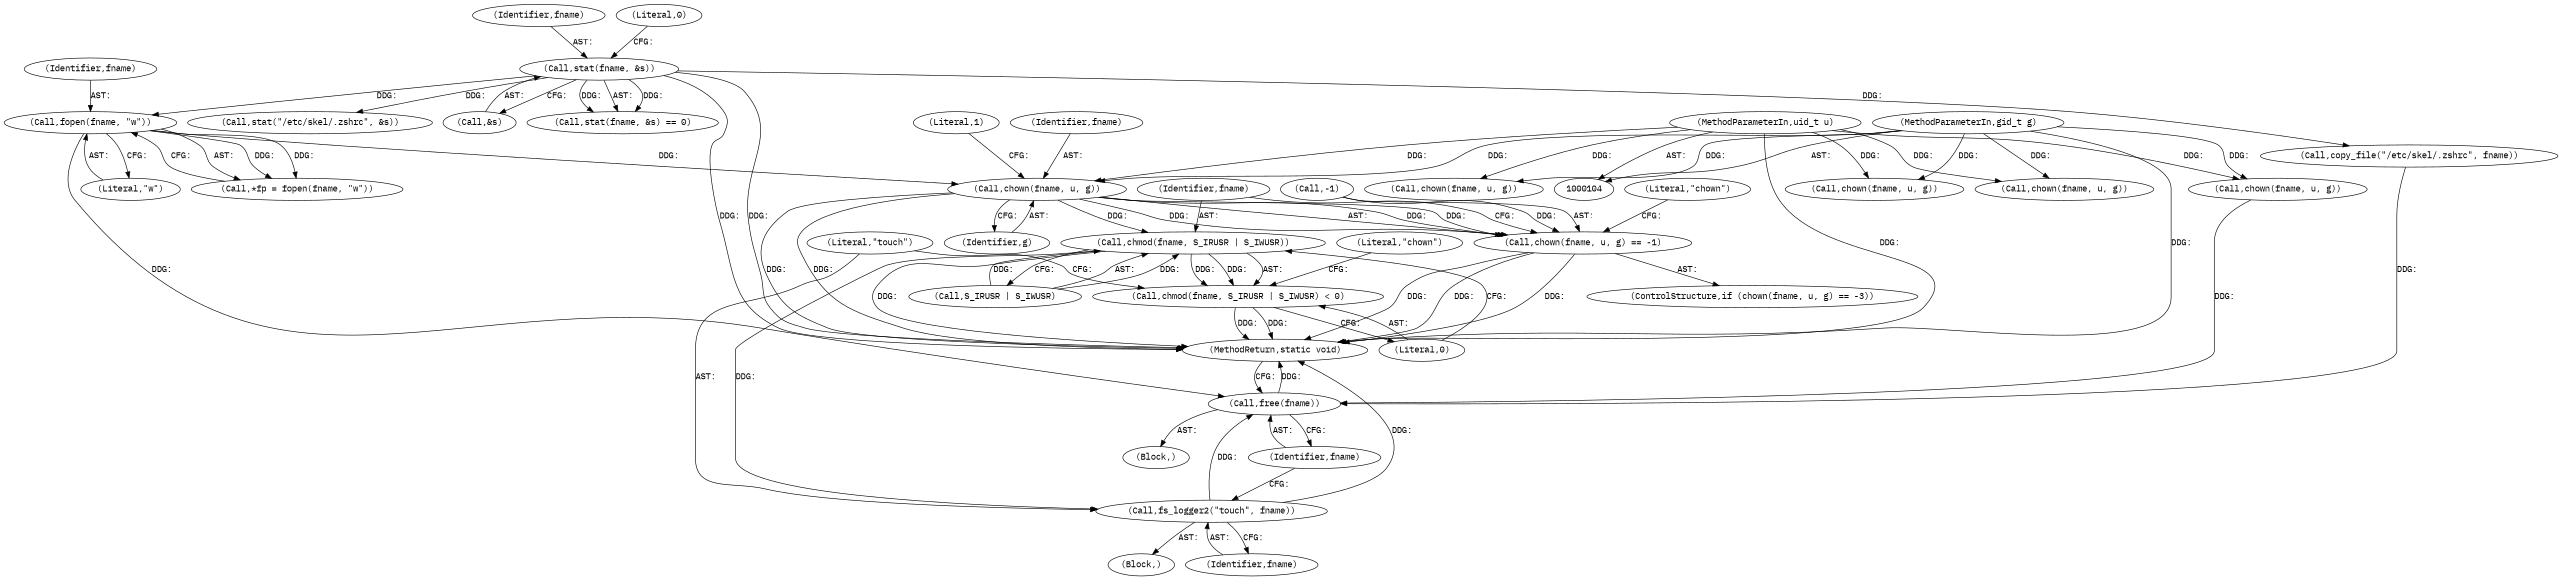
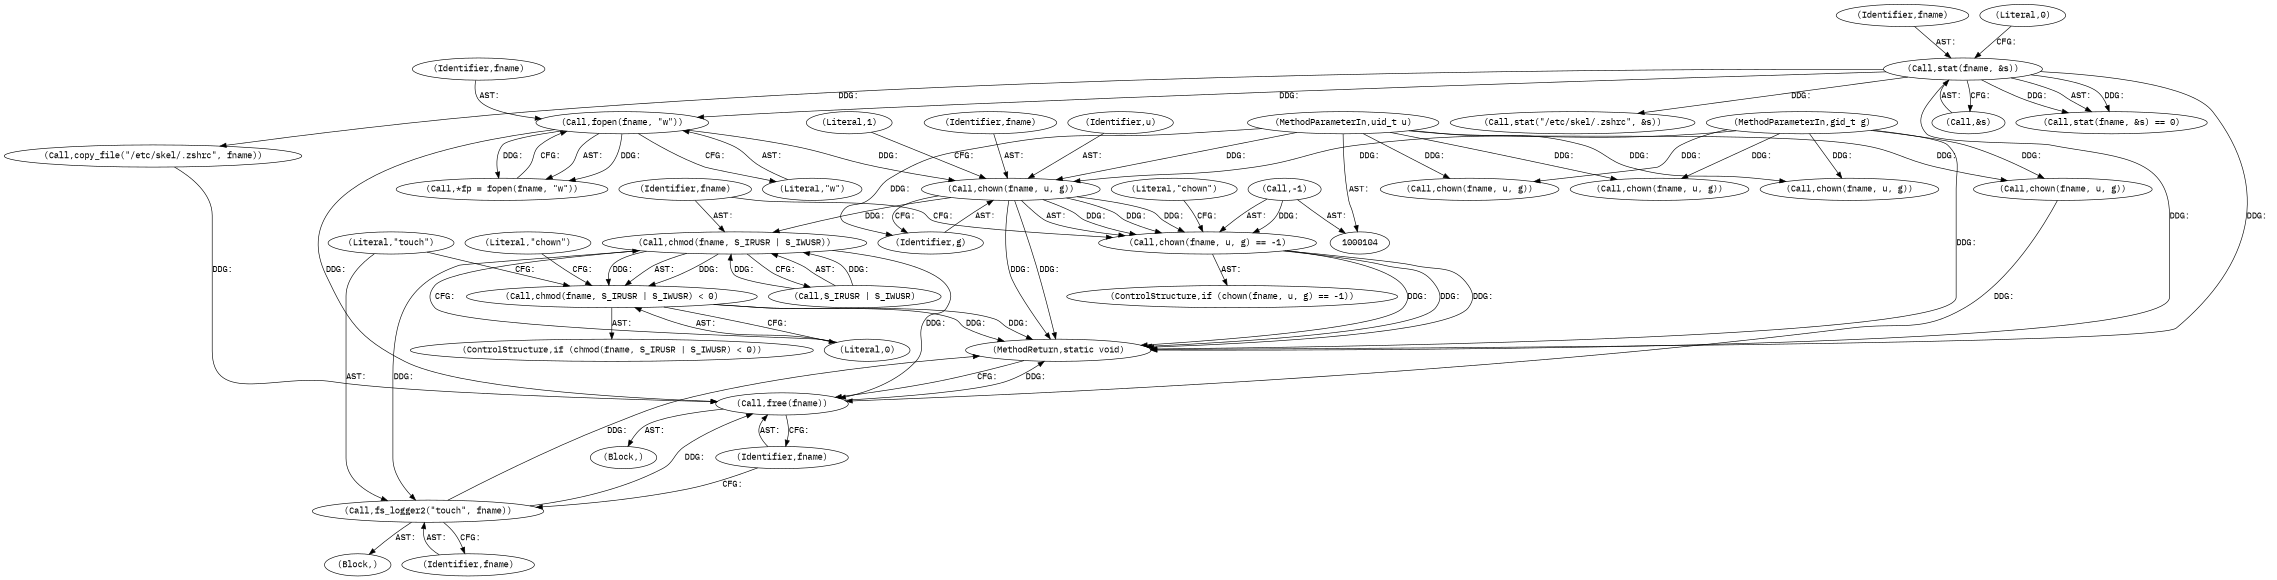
node "(Identifier,u)": added
edge "(MethodParameterIn,gid_t g)" -> "1000104": now "(Call,-1)" -> "1000104"
node "(ControlStructure,if (chown(fname, u, g) == -3))": label "(ControlStructure,if (chown(fname, u, g) == -3))" -> "(ControlStructure,if (chown(fname, u, g) == -1))"
edge "(Call,chmod(fname, S_IRUSR | S_IWUSR))" -> "(MethodReturn,static void)": now "(Call,chmod(fname, S_IRUSR | S_IWUSR))" -> "(Call,free(fname))"
edge "(MethodParameterIn,uid_t u)" -> "(MethodReturn,static void)": now "(MethodParameterIn,uid_t u)" -> "(Identifier,g)"
node "(ControlStructure,if (chmod(fname, S_IRUSR | S_IWUSR) < 0))": added
